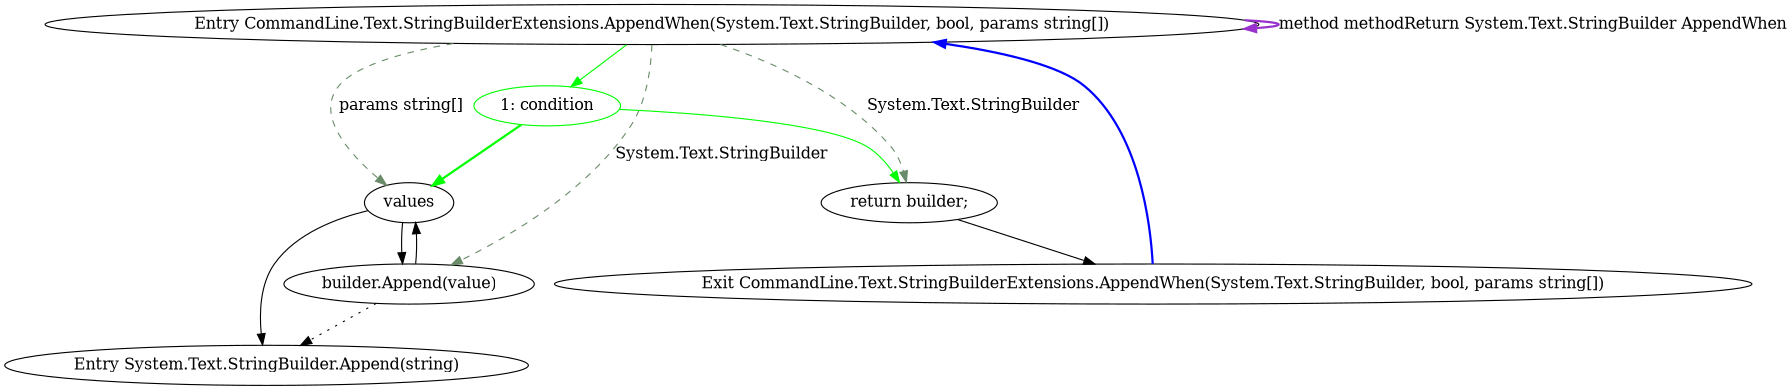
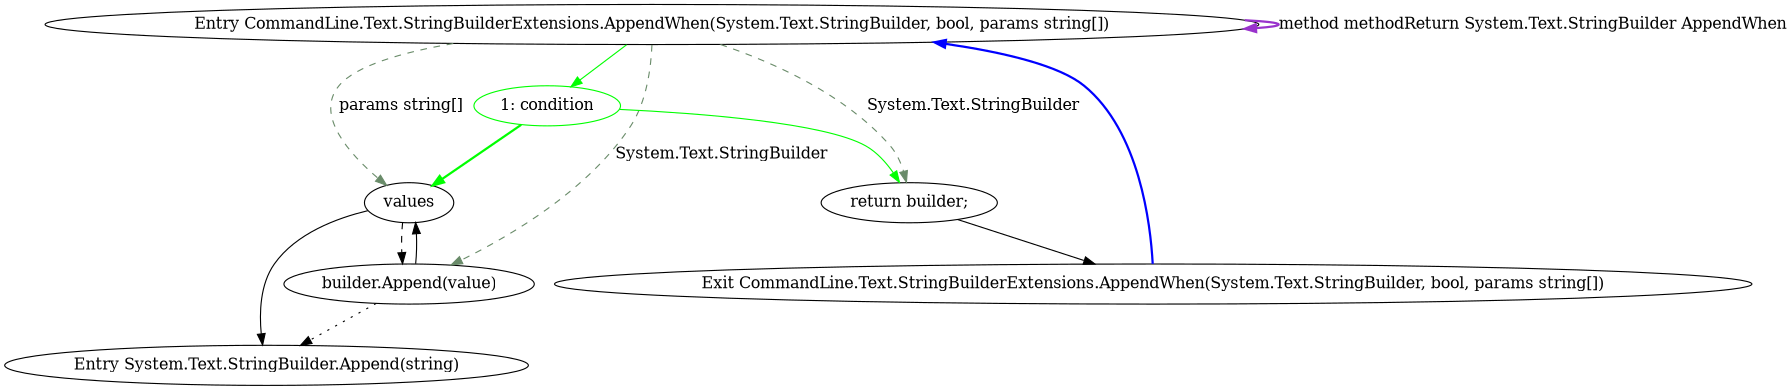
edge "values" -> "builder.Append(value)": style solid -> dashed
